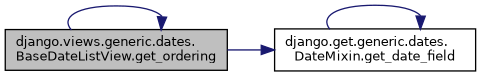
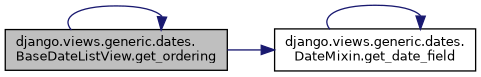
node "django.get.generic.dates. DateMixin.get_date_field": label "django.get.generic.dates. DateMixin.get_date_field" -> "django.views.generic.dates. DateMixin.get_date_field"
